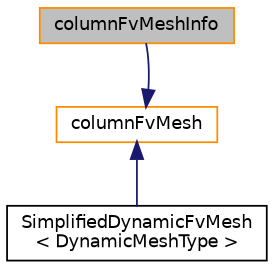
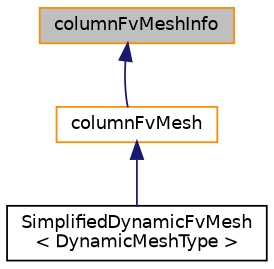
edge "columnFvMeshInfo" -> "columnFvMesh": reversed
